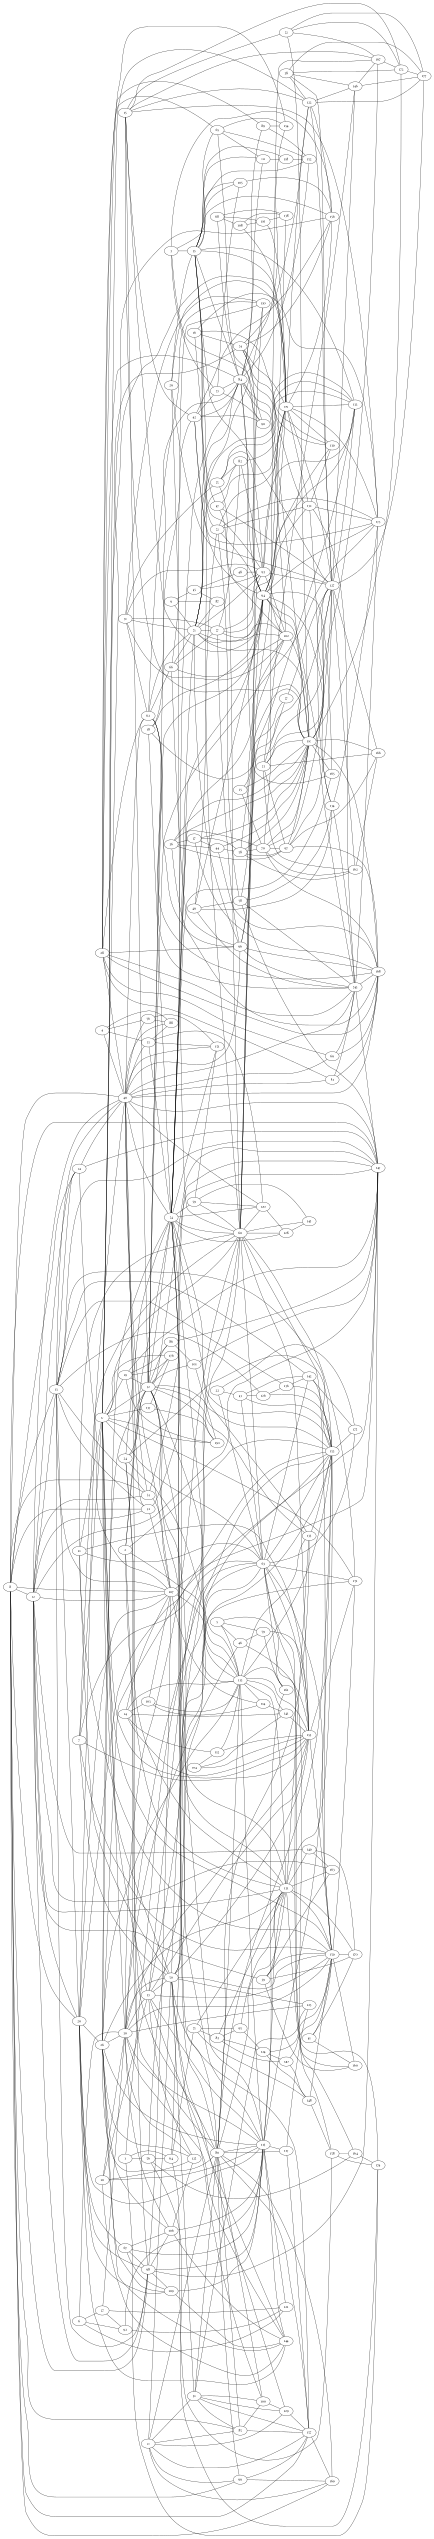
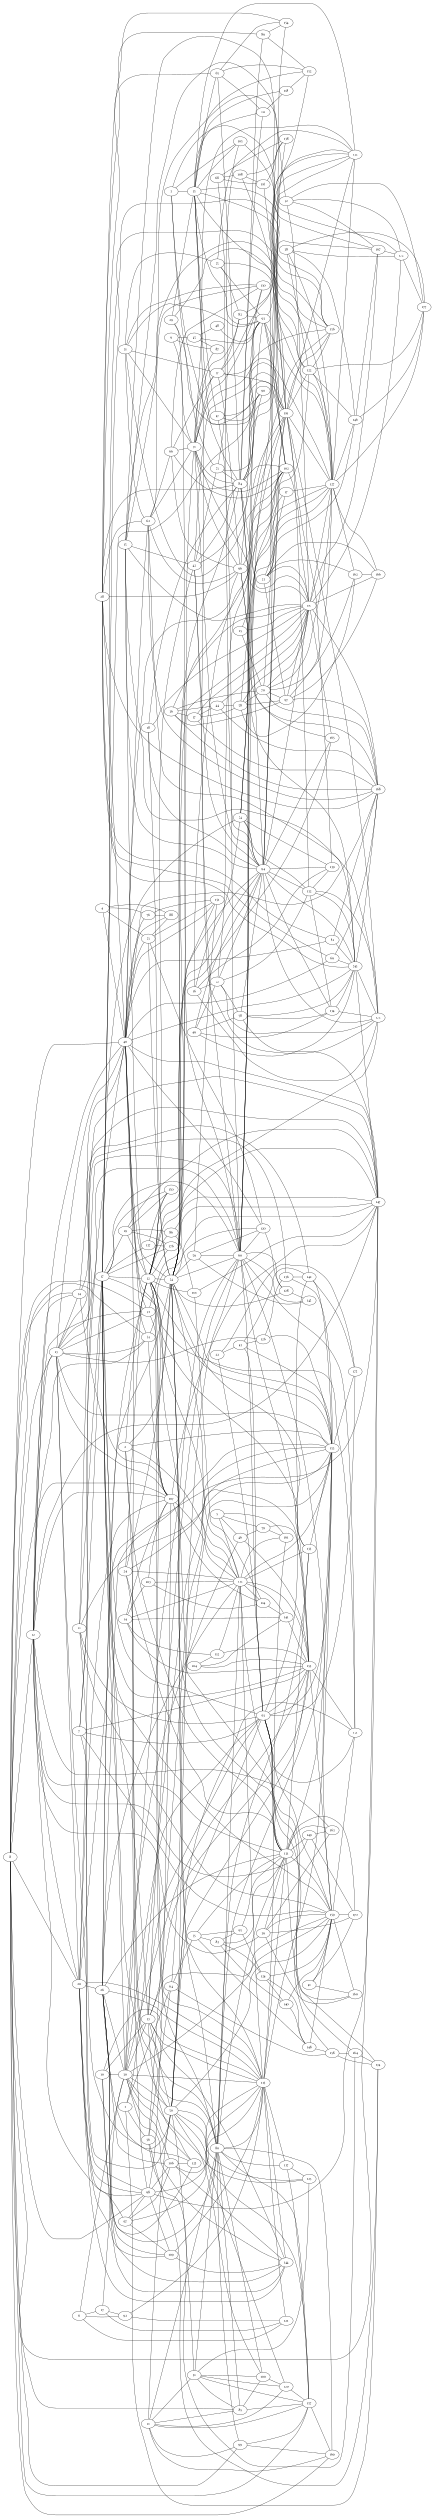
edge "119" -- "16": added
edge "101" -- "150": now "101" -- "114"
